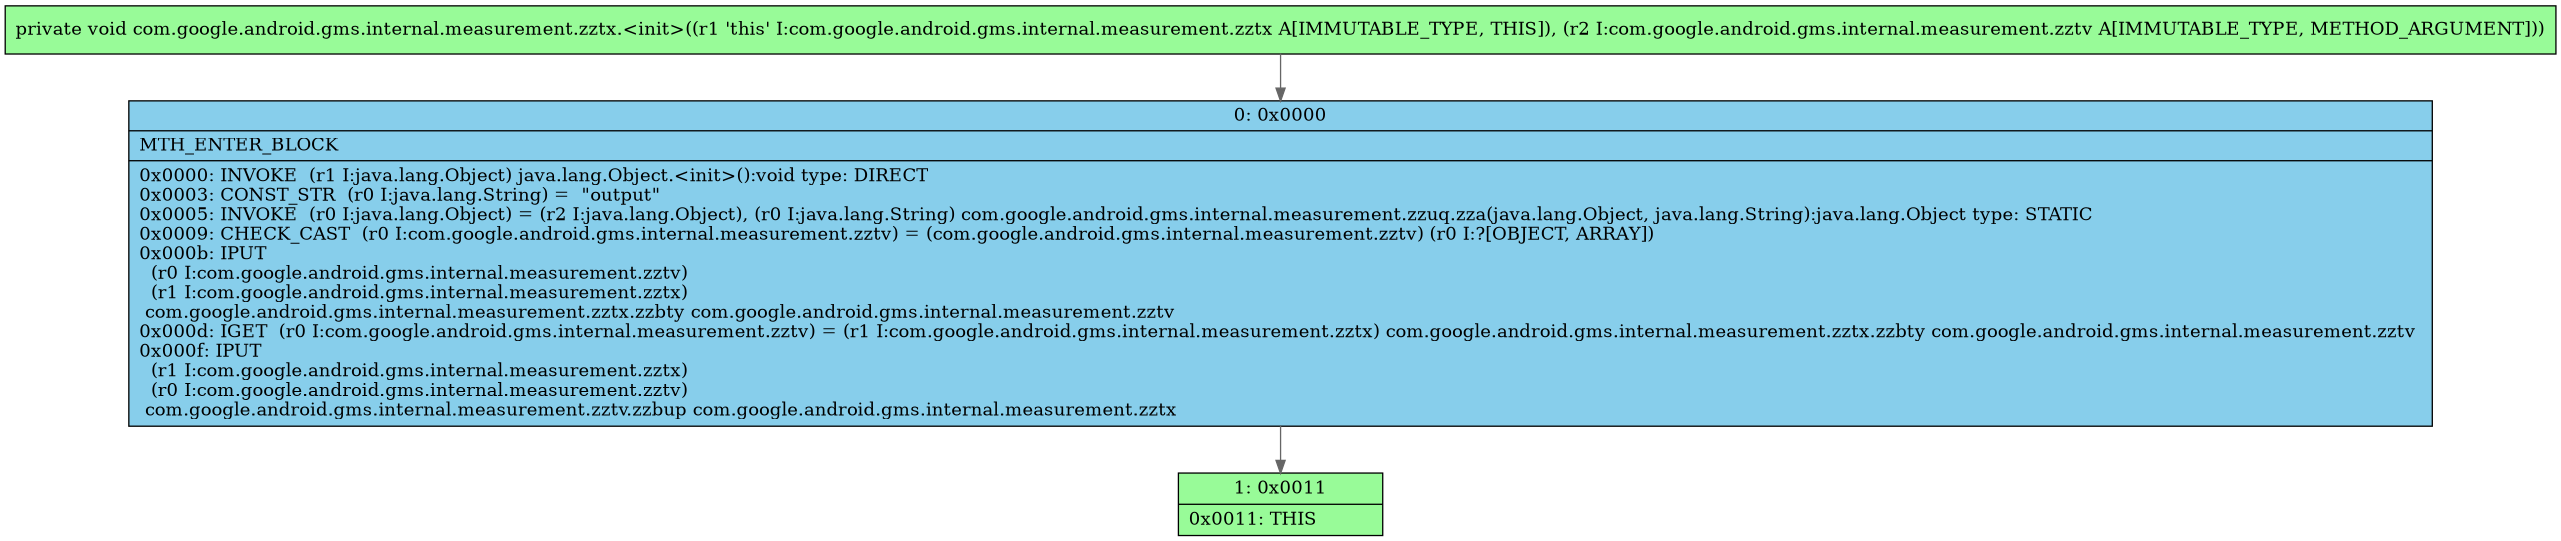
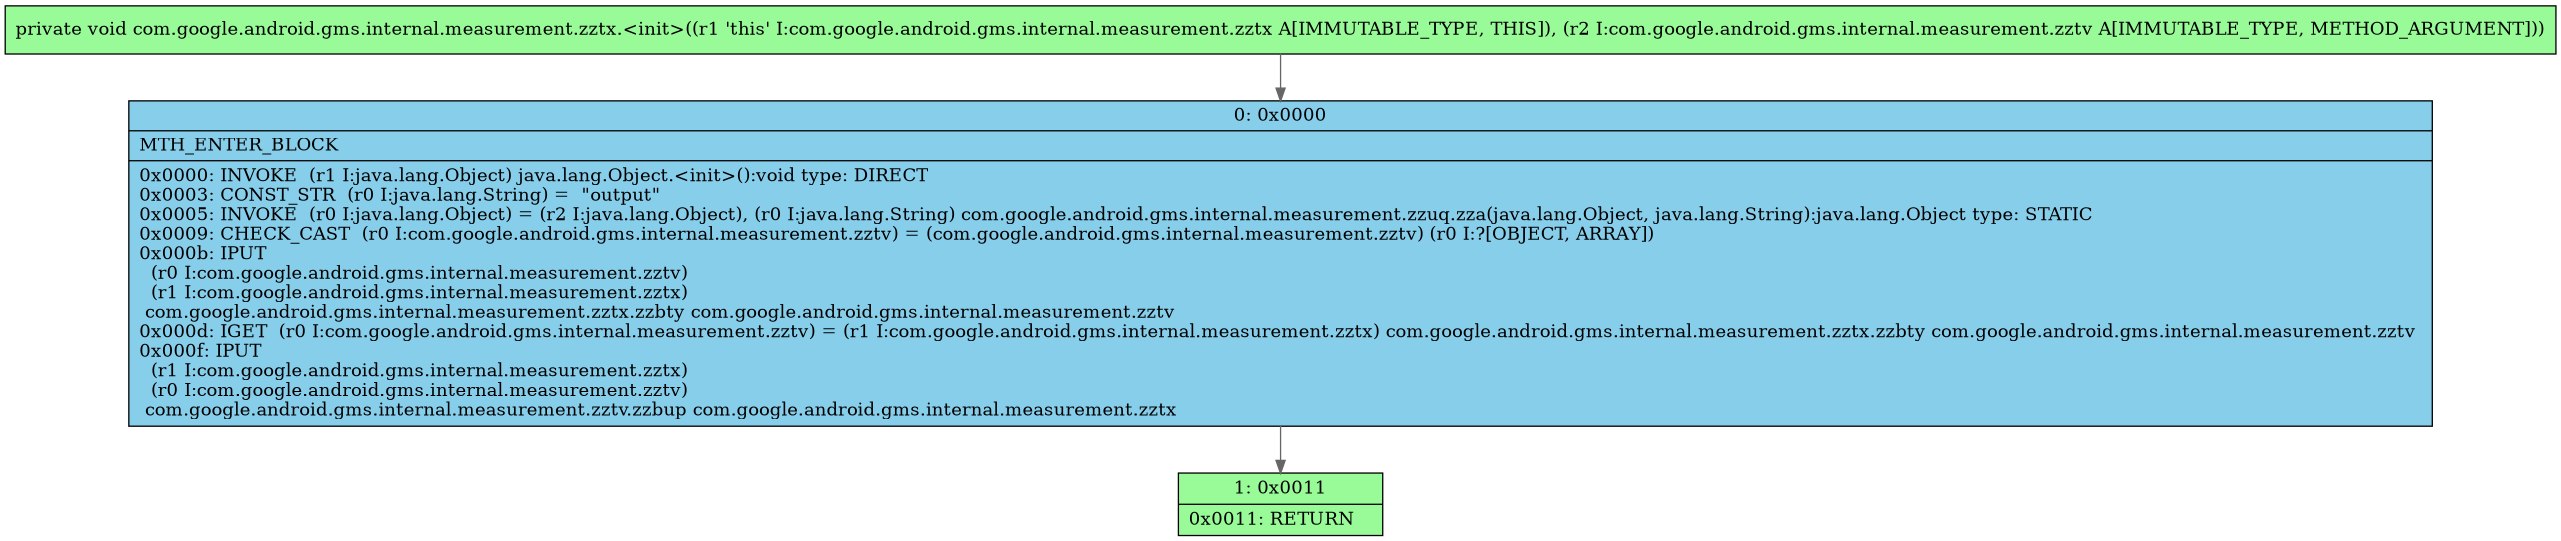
node "1: 0x0011": text "0x0011: THIS" -> "0x0011: RETURN"
